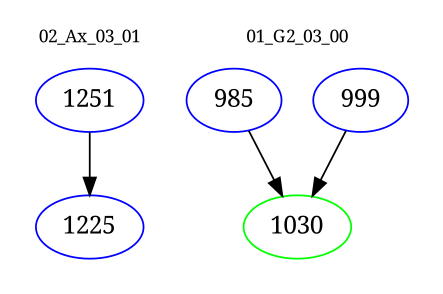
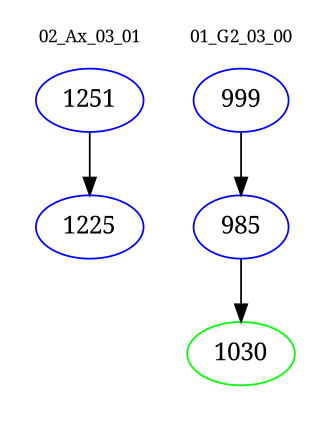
edge "999" -> "1030": now "999" -> "985"
